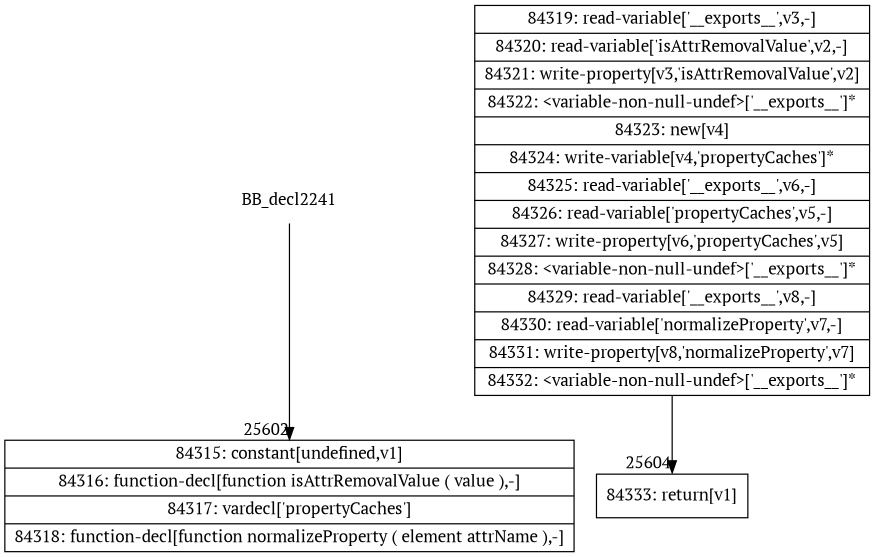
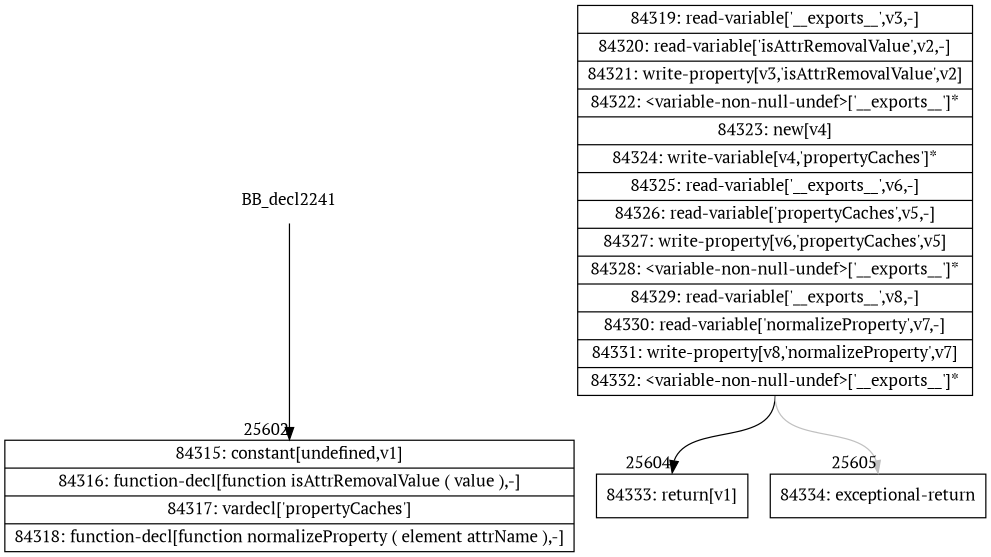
node "84334: exceptional-return": added
